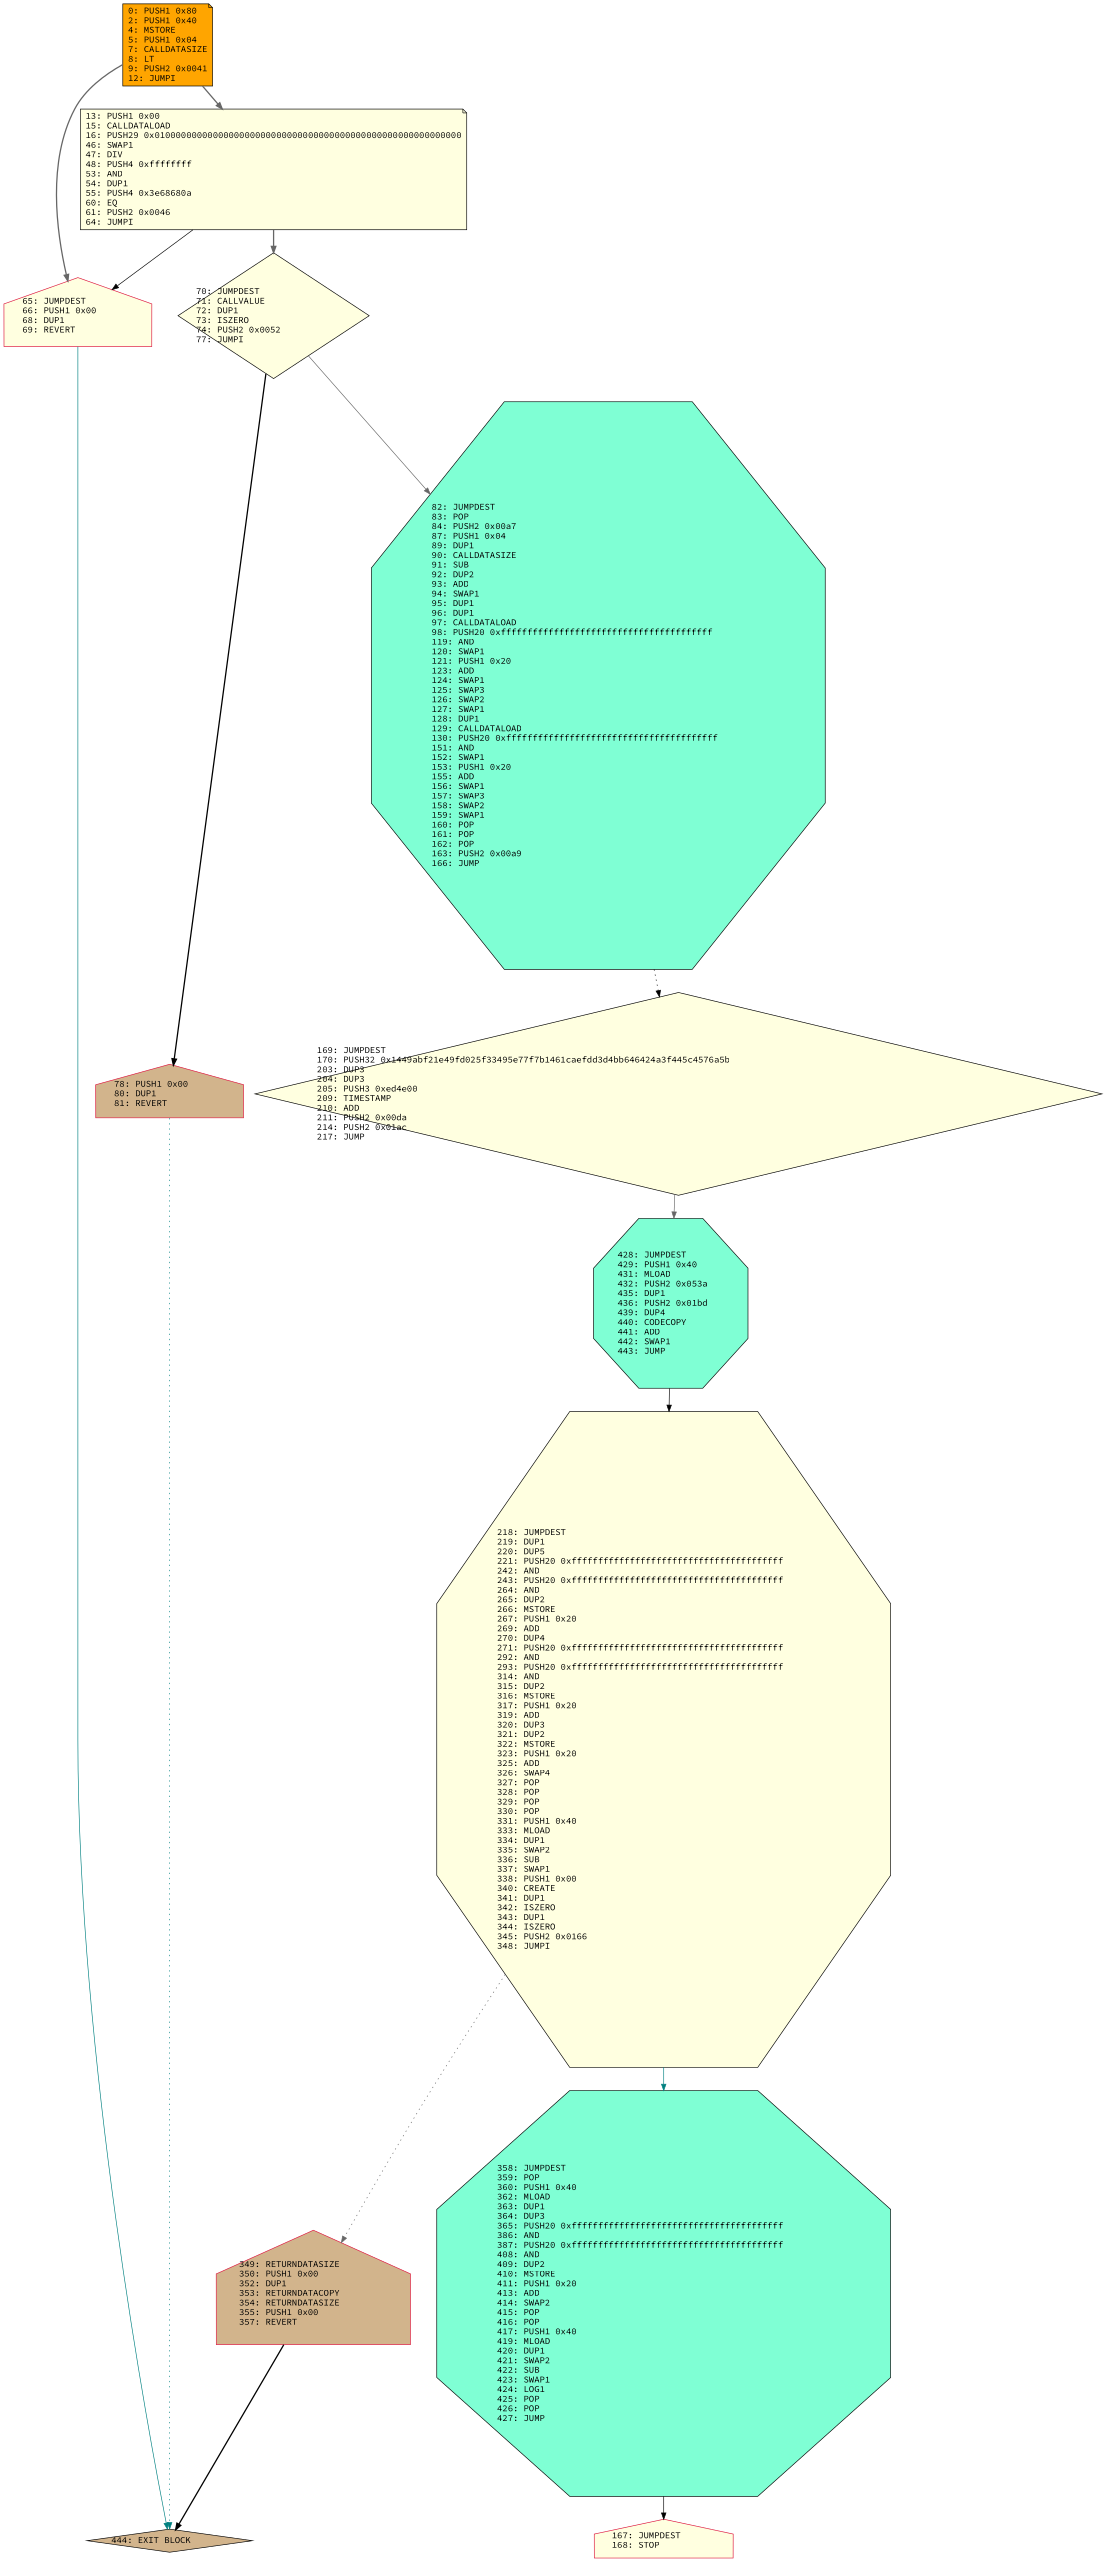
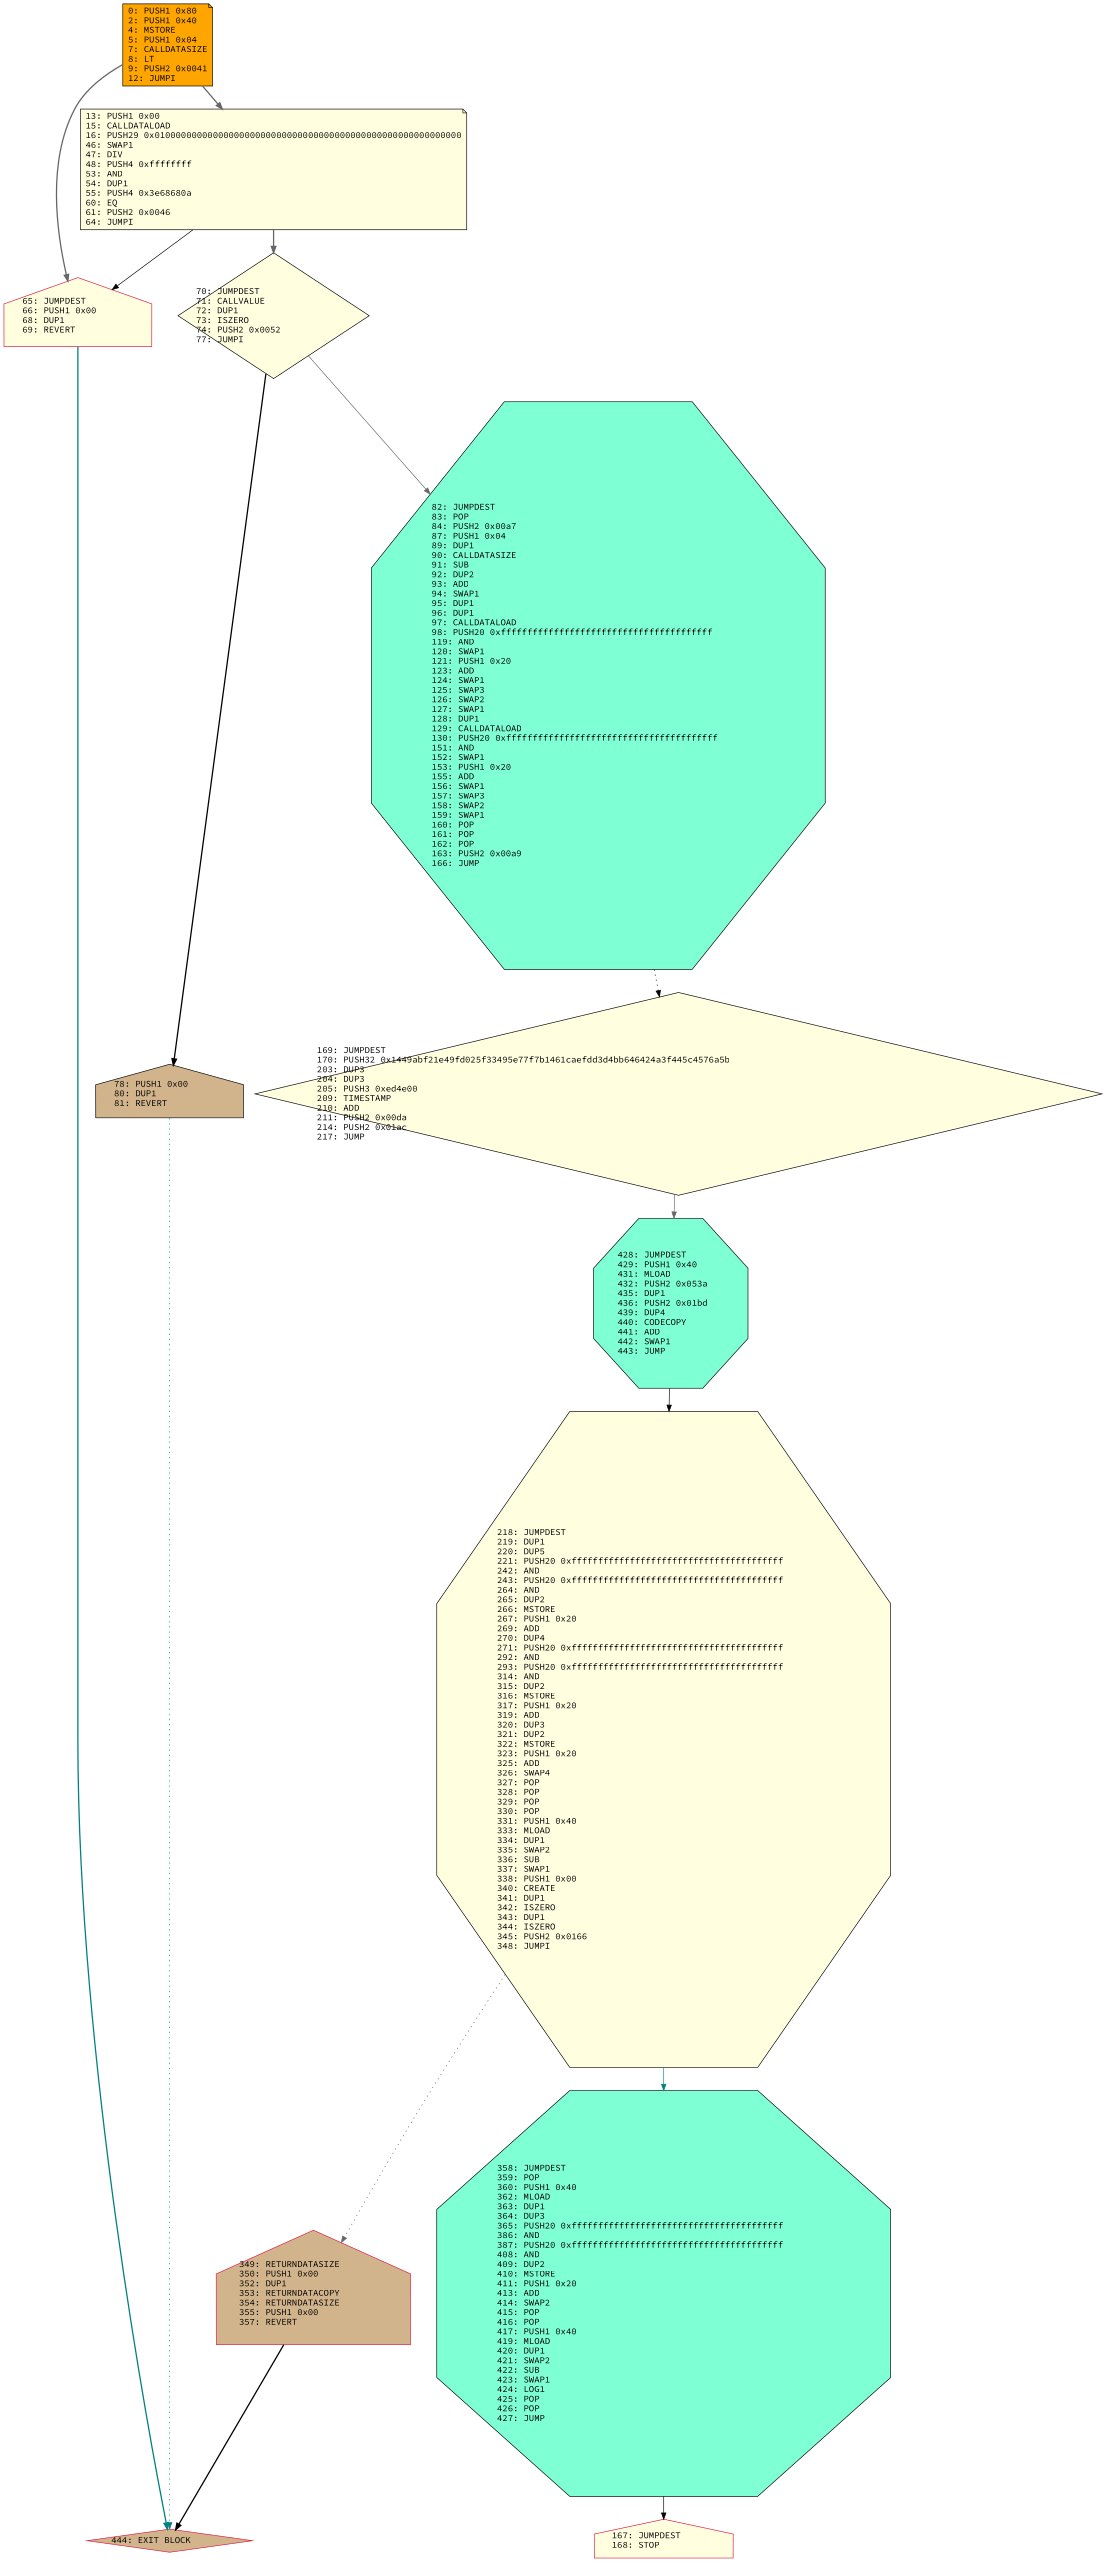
node "78: PUSH1 0x00 80: DUP1 81: REVERT": color crimson -> black
edge "65: JUMPDEST 66: PUSH1 0x00 68: DUP1 69: REVERT" -> "444: EXIT BLOCK": style solid -> bold
node "444: EXIT BLOCK": color black -> crimson
